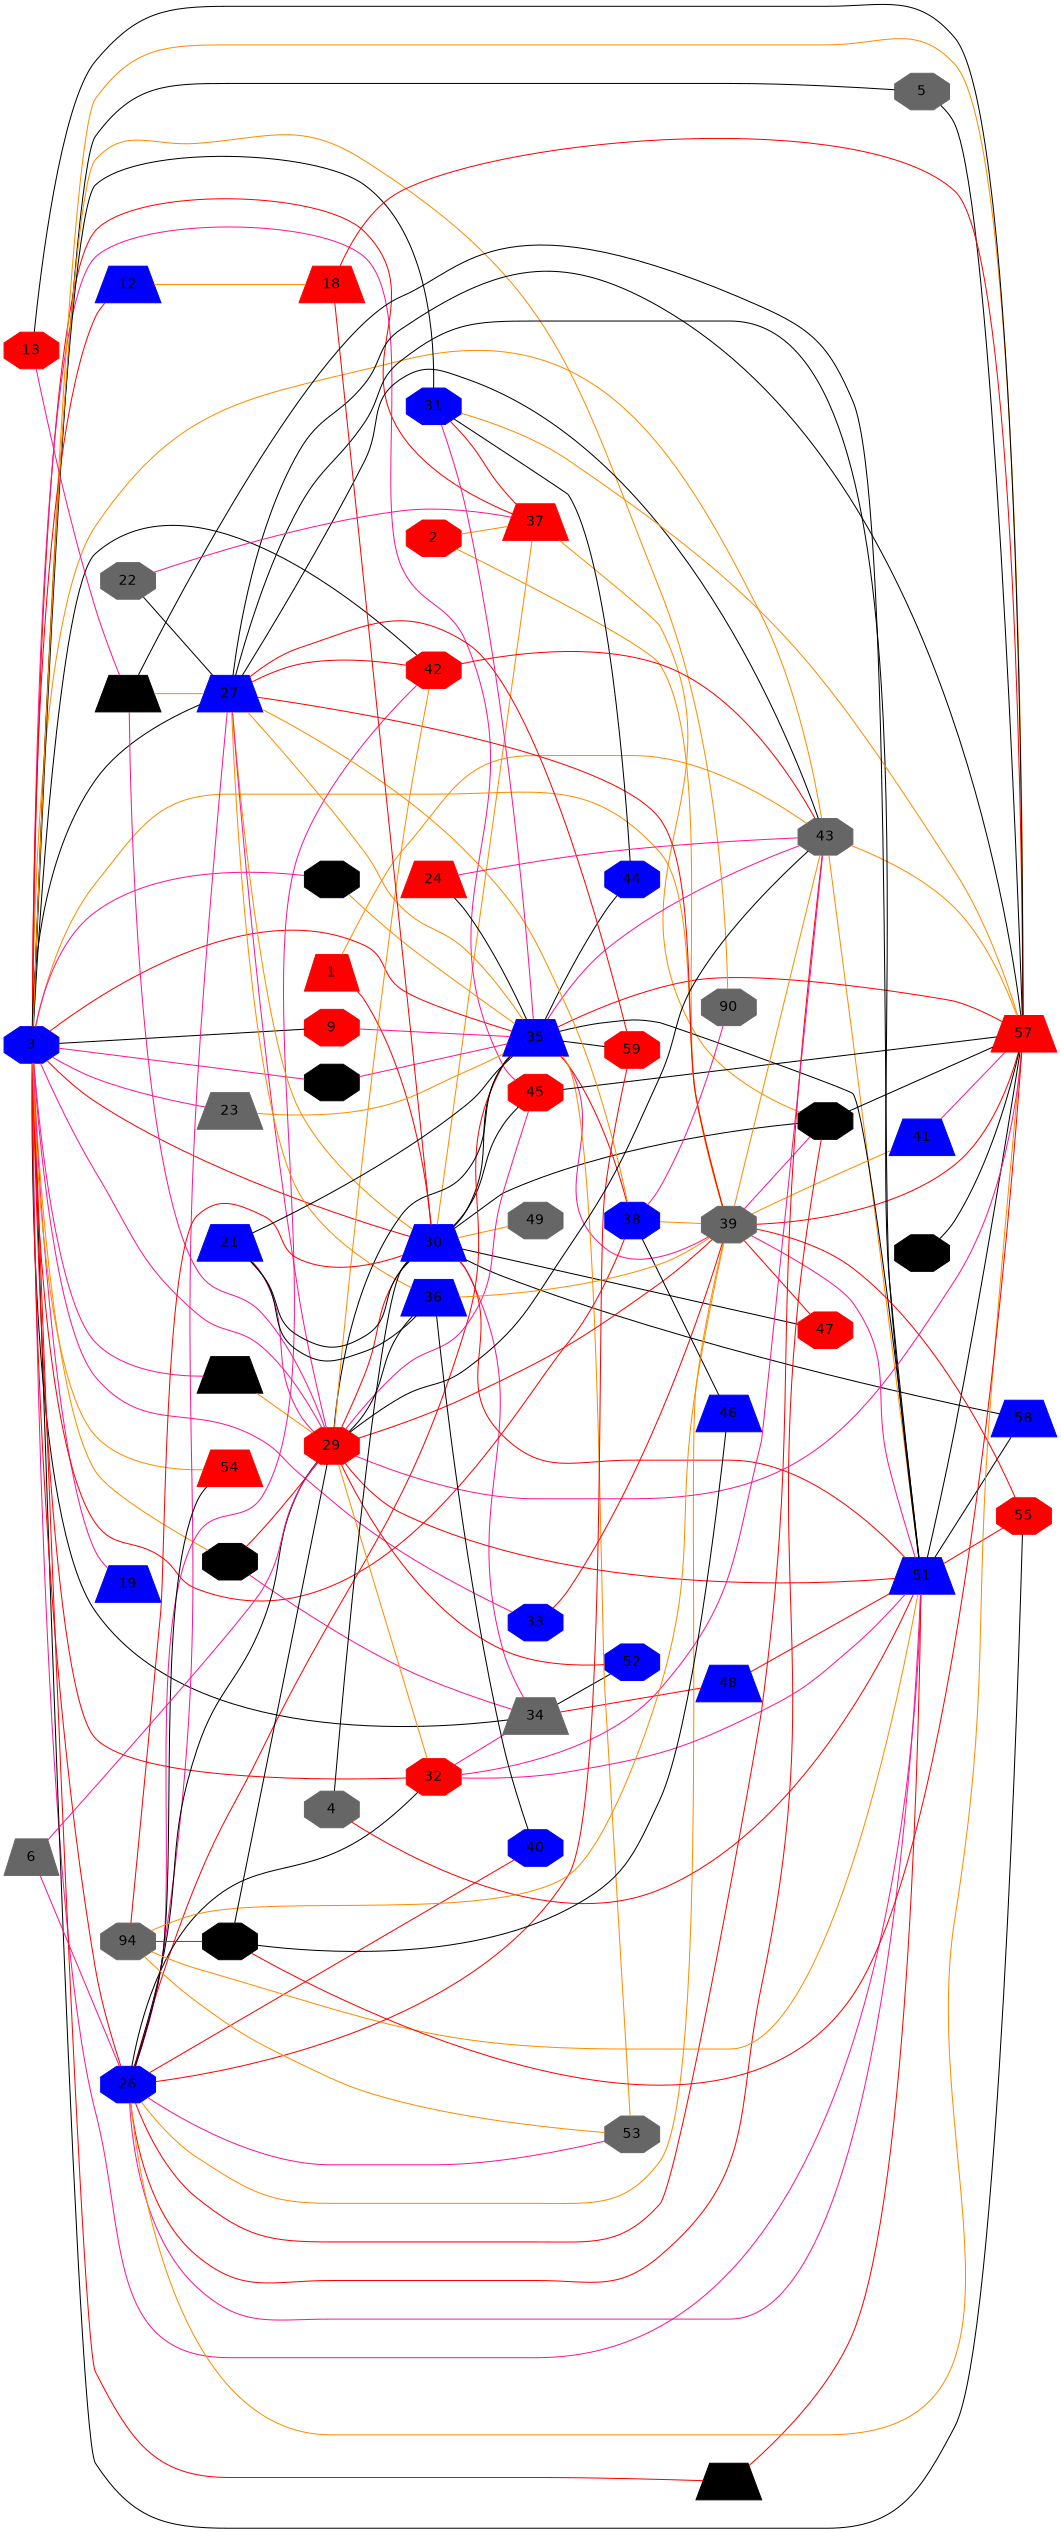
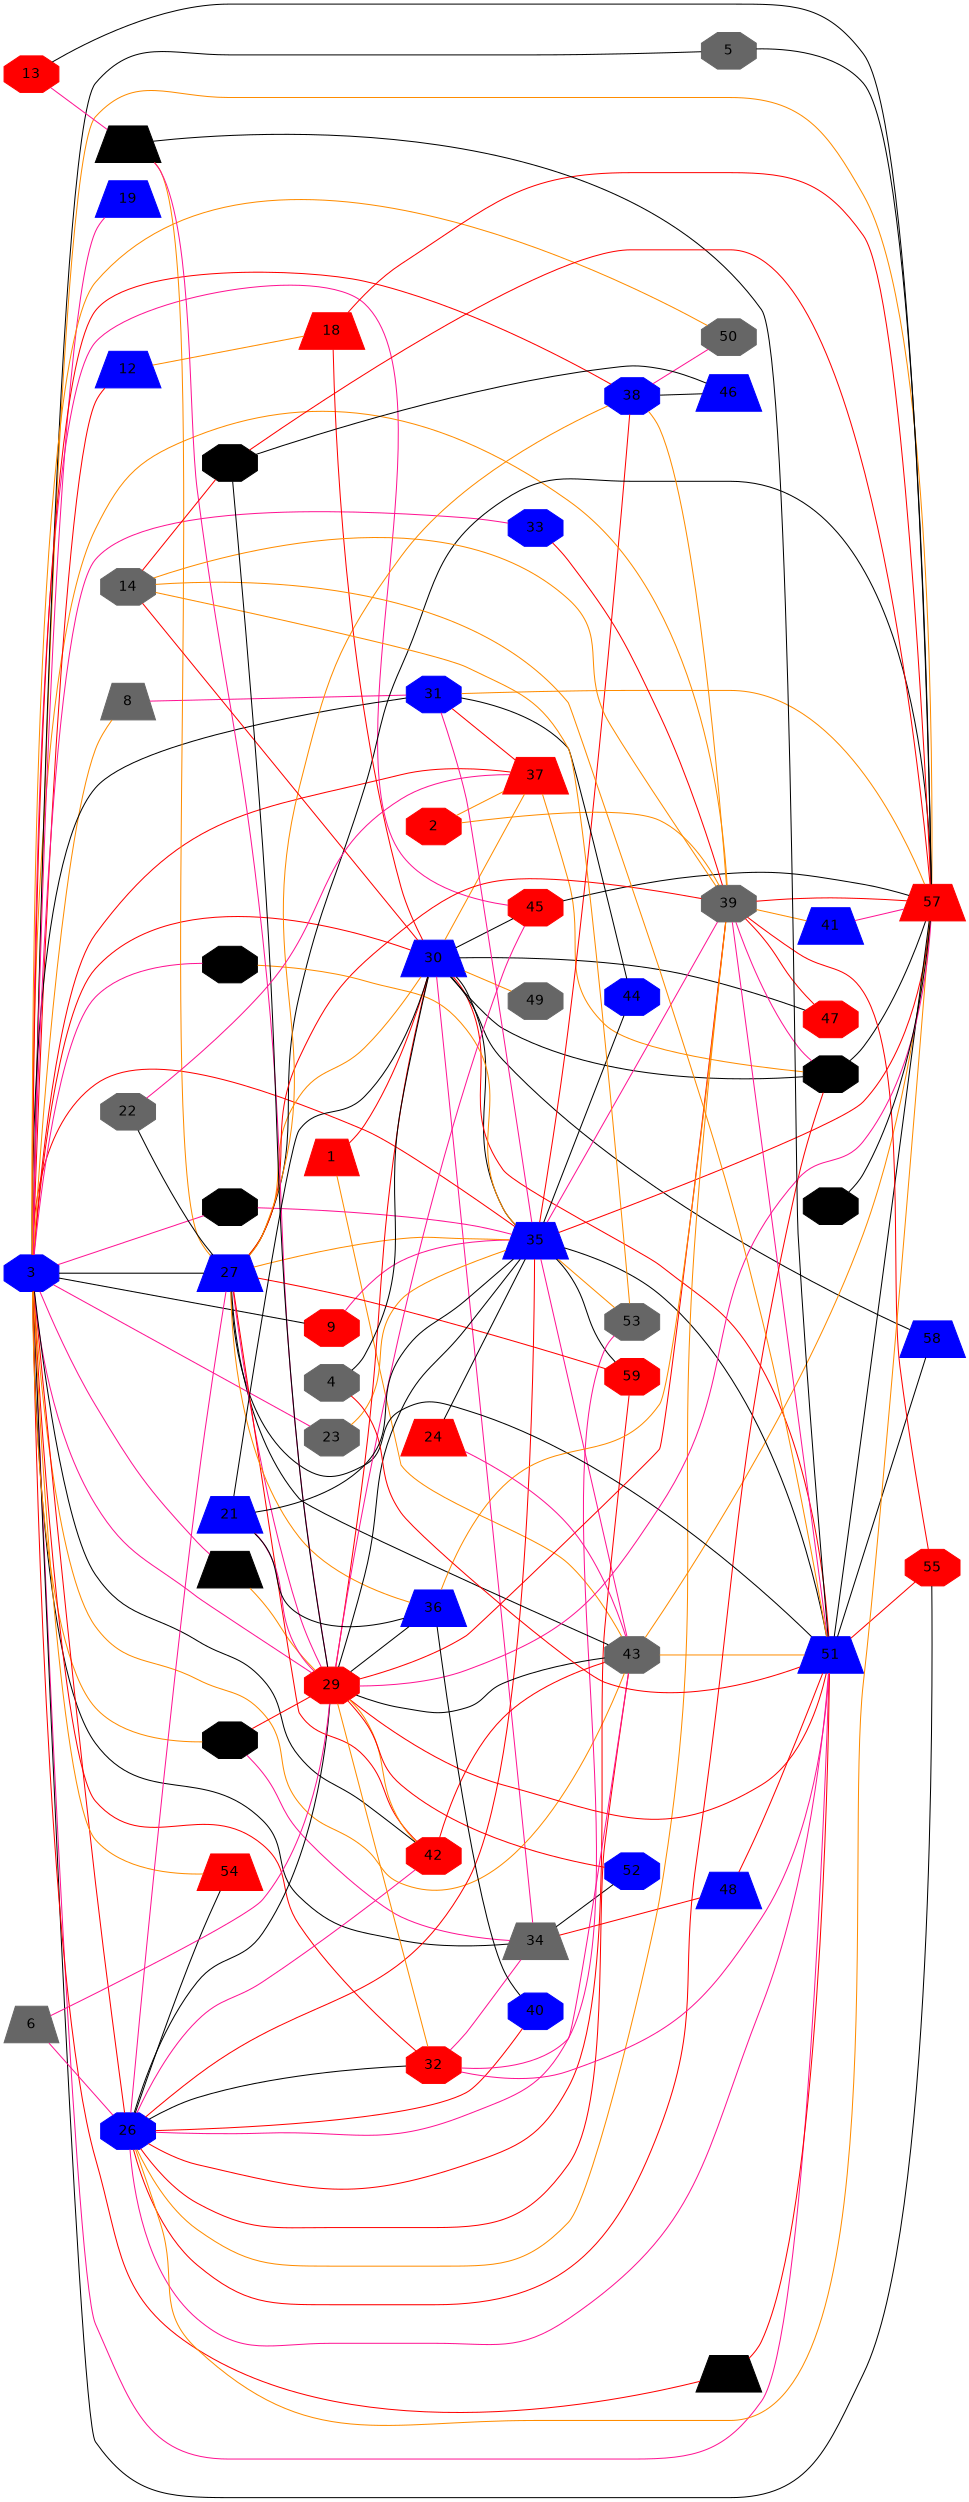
node "8": added
node "90": label "90" -> "50"
edge "43" -- "39": removed
node "23": shape trapezium -> octagon
node "94": label "94" -> "14"
